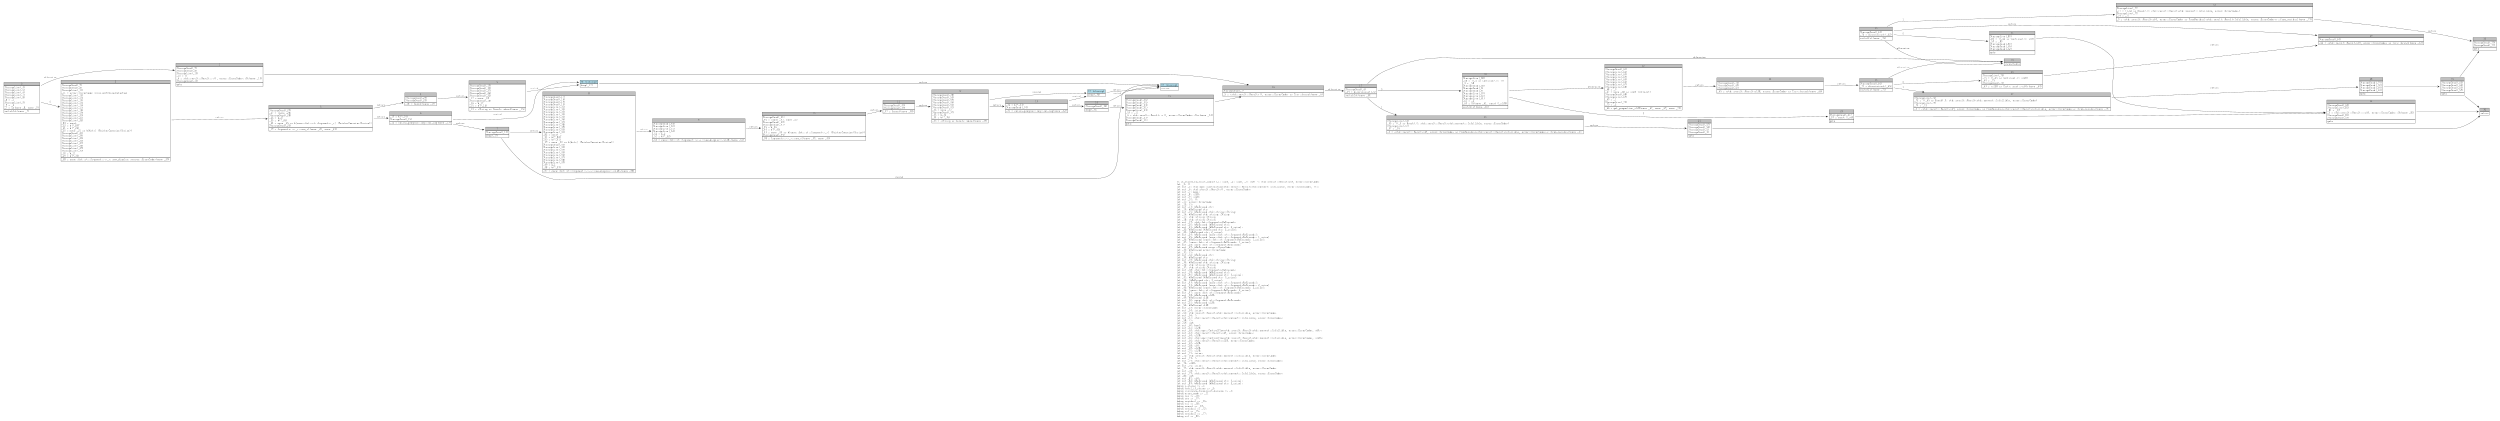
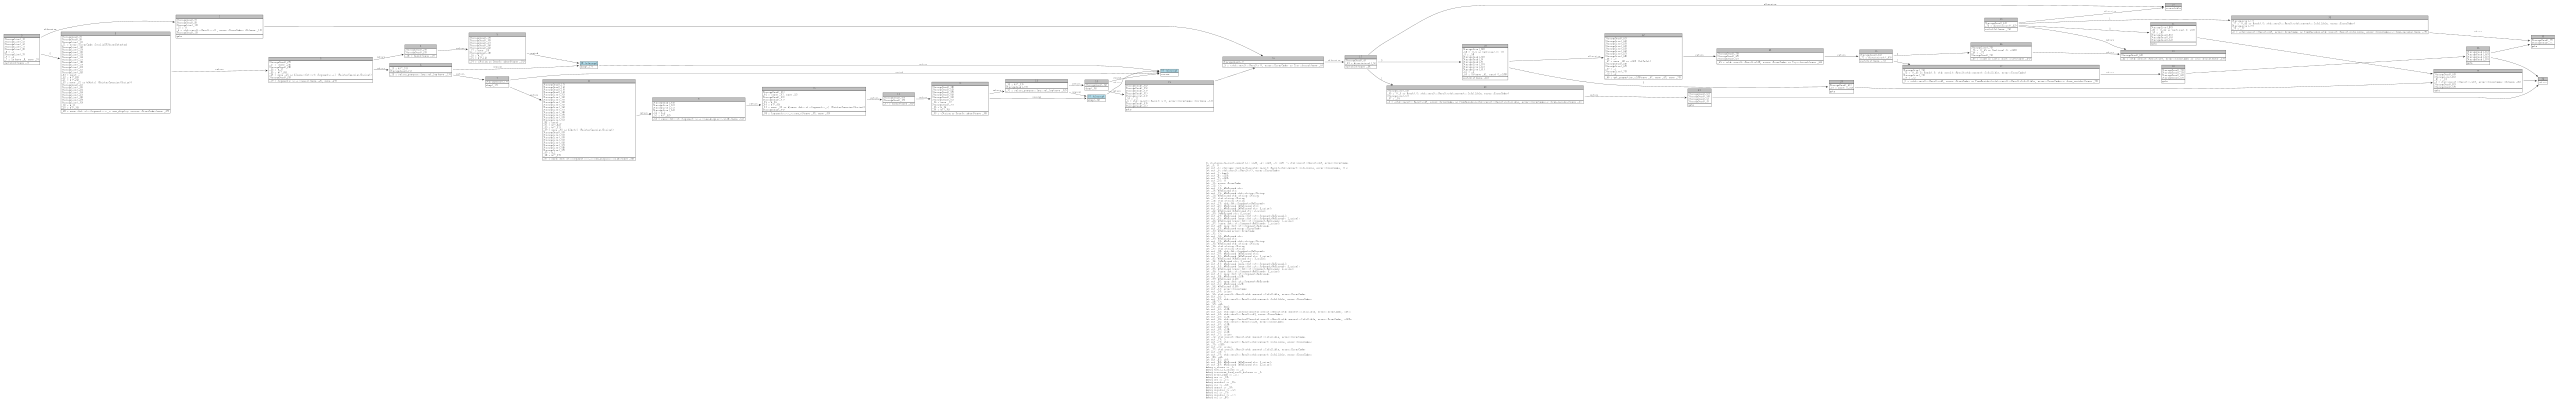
edge "25" -> "19": removed, label "otherwise"
